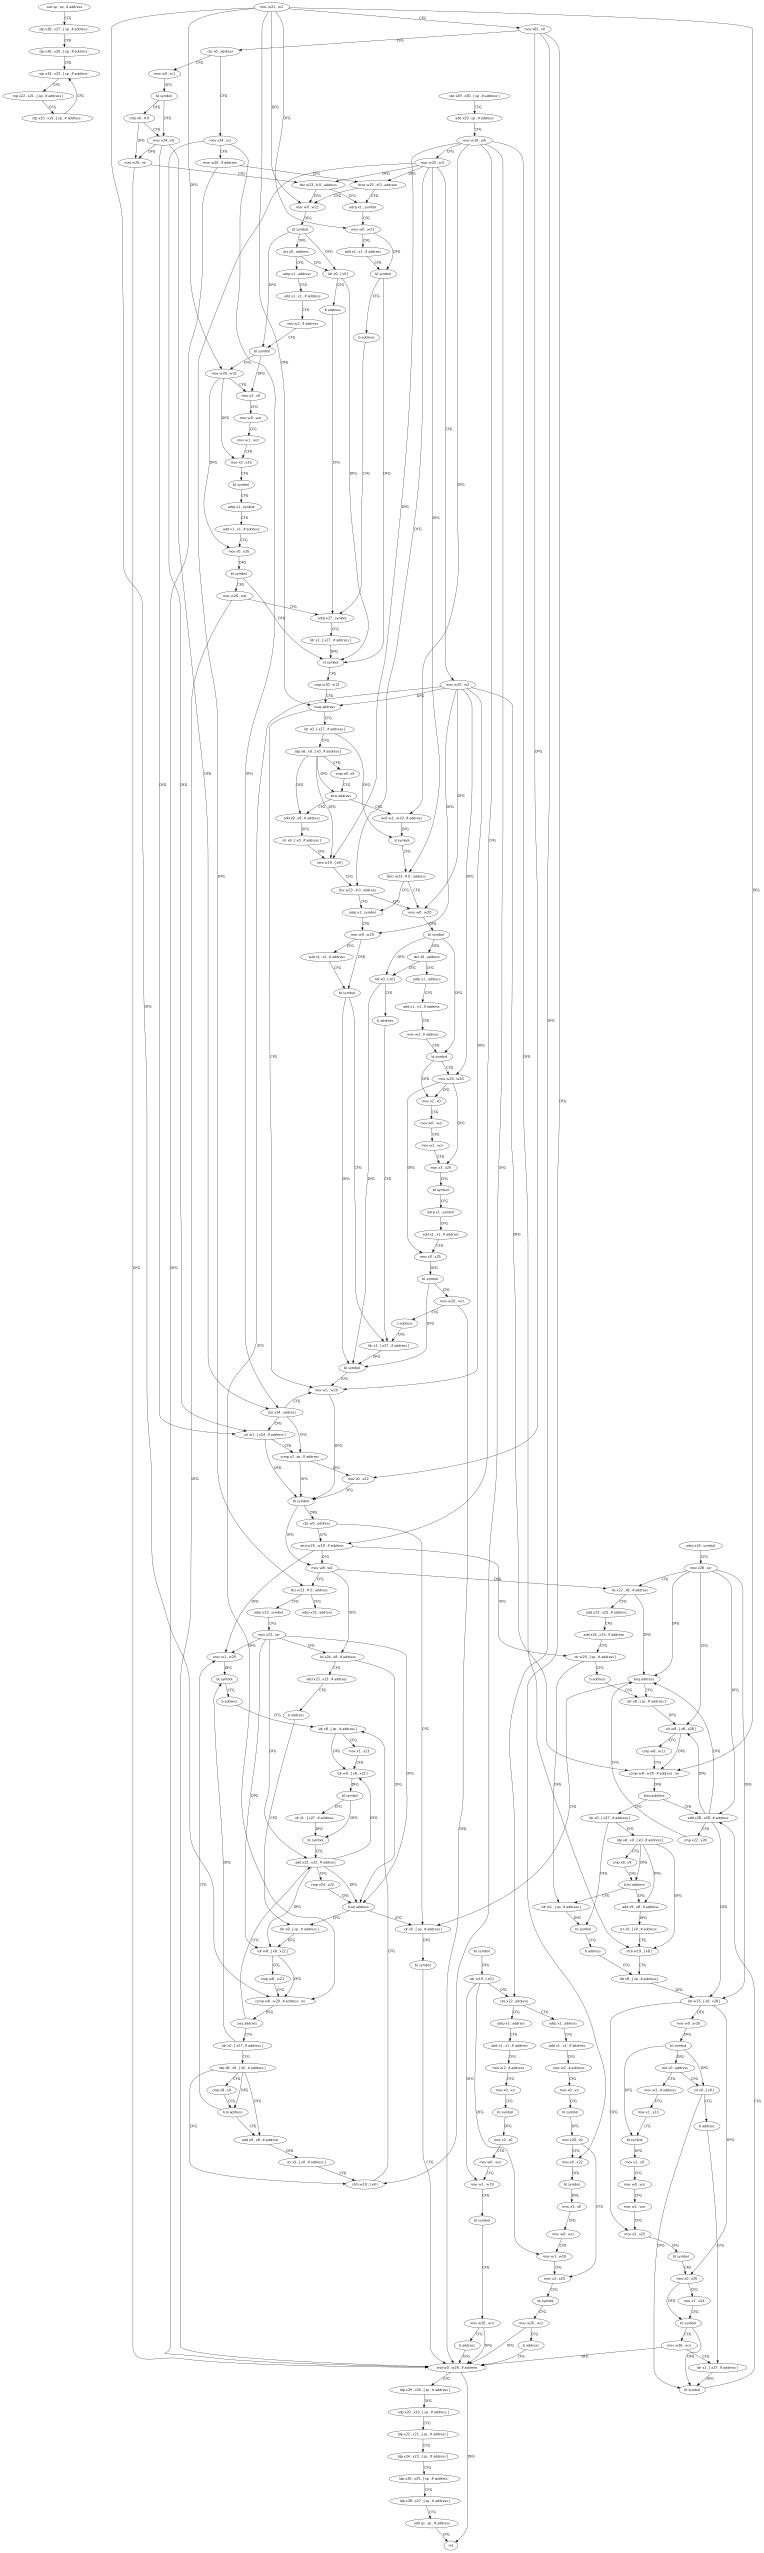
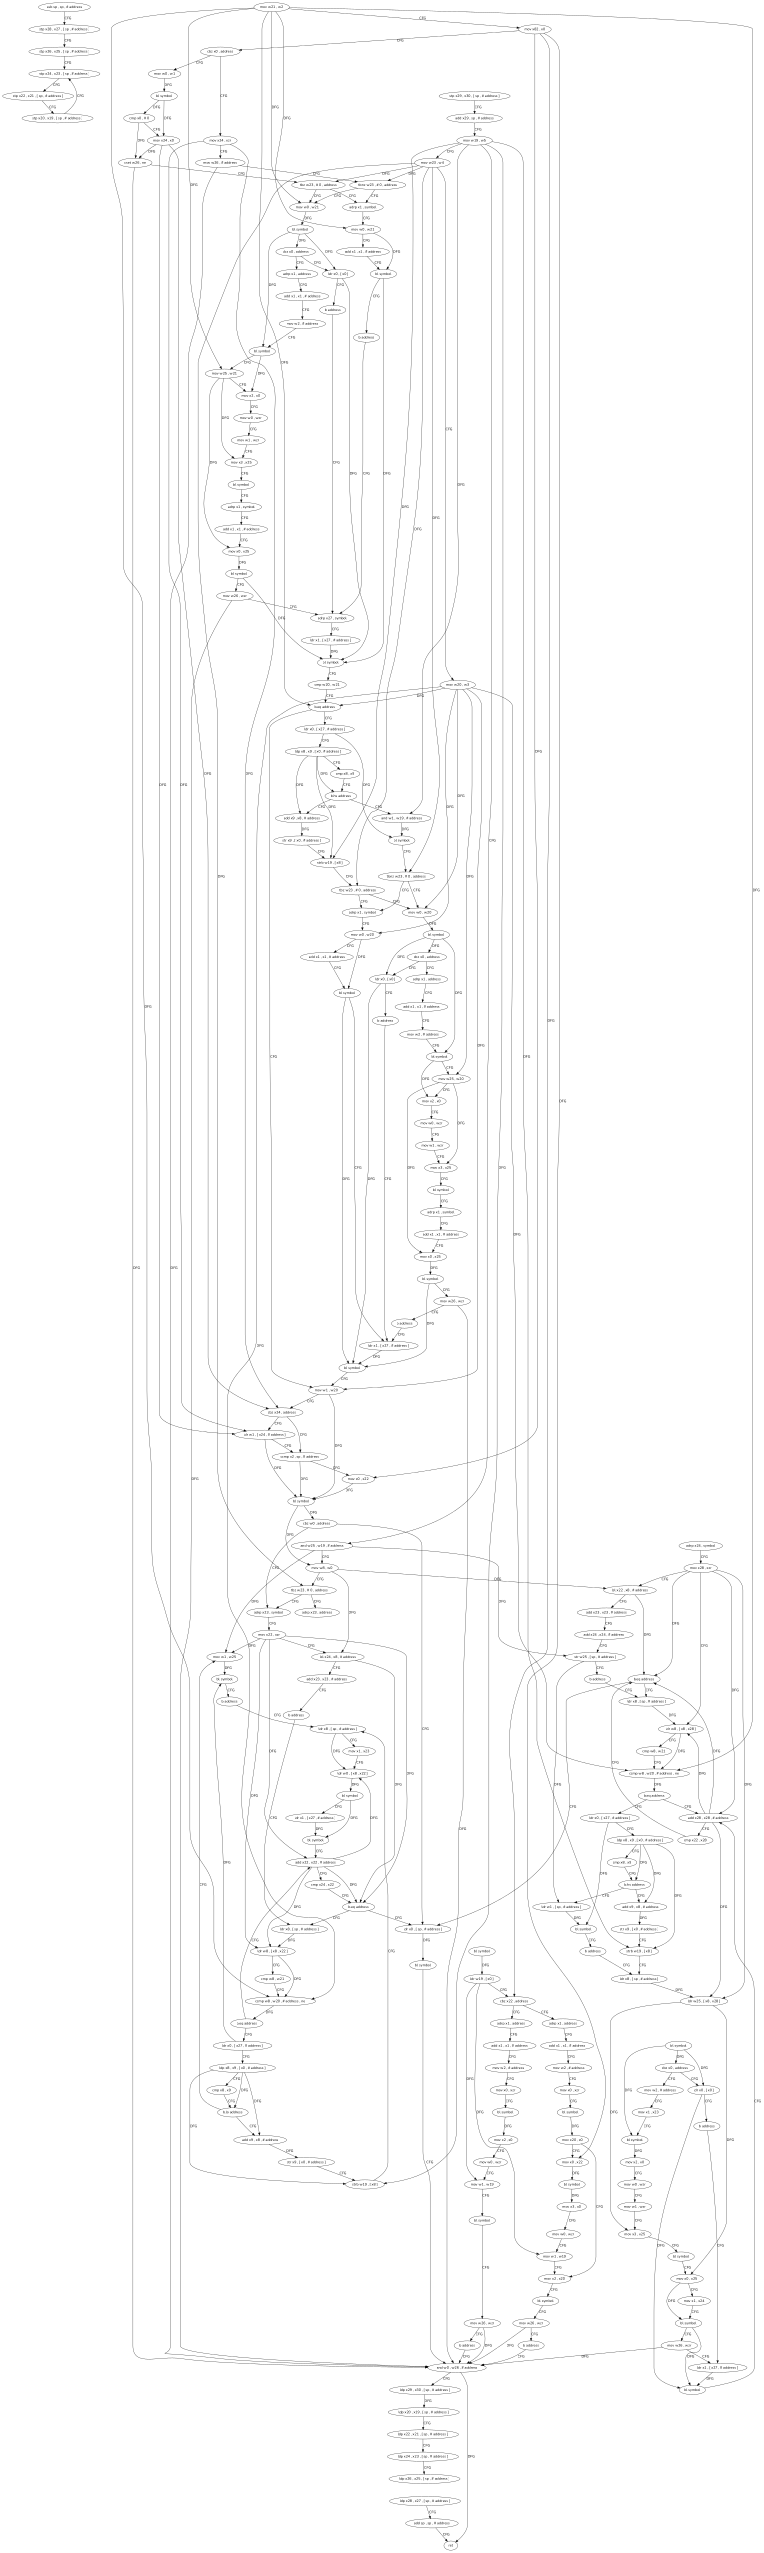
edge "cbz x24 , address" -> "mov w1 , w20": reversed
edge "cbz w0 , address" -> "and w25 , w19 , # address": now "cbz w0 , address" -> "adrp x23 , symbol"
node "mov w0 , w25": removed
edge "ldp x26 , x25 , [ sp , # address ]" -> "ldp x28 , x27 , [ sp , # address ]": removed, label "CFG"
